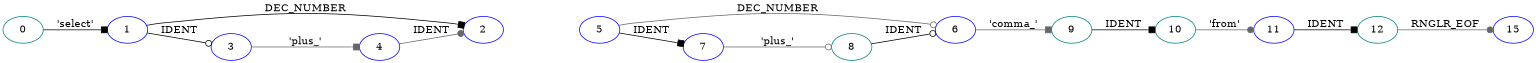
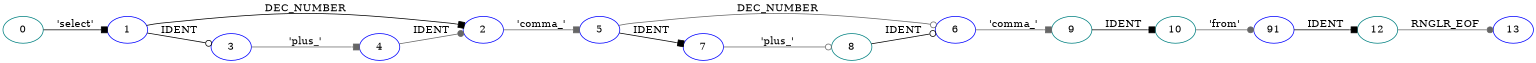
edge "2" -> "5": added, label "'comma_'"
node "11": label "11" -> "91"
node "15": label "15" -> "13"
